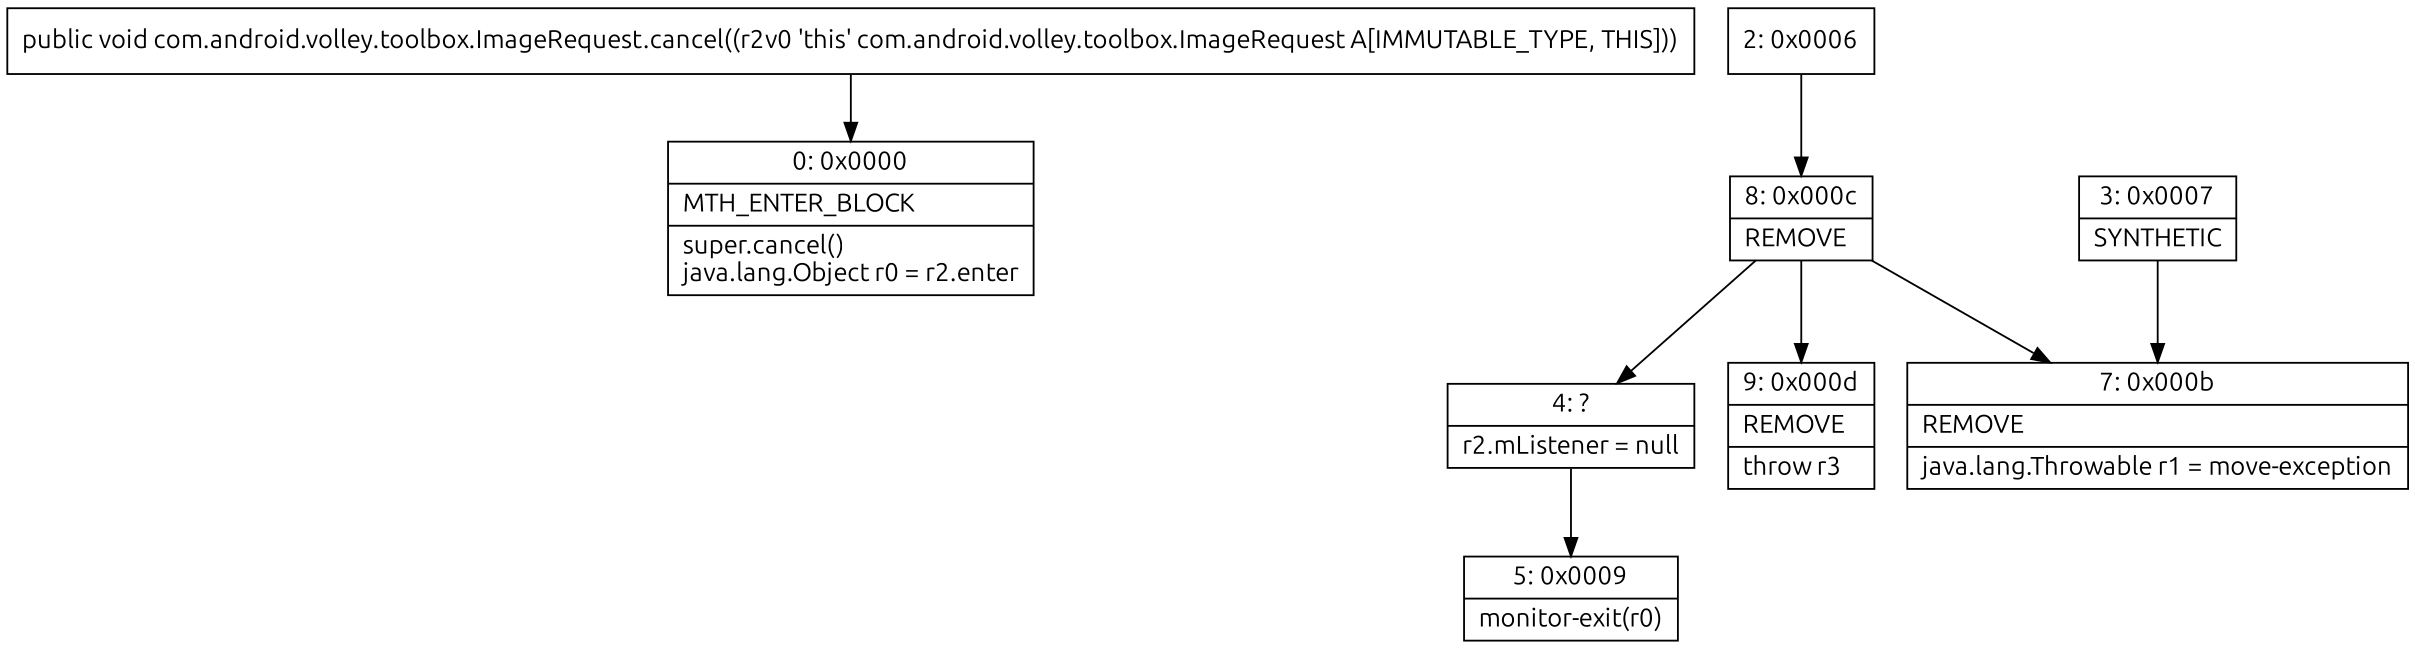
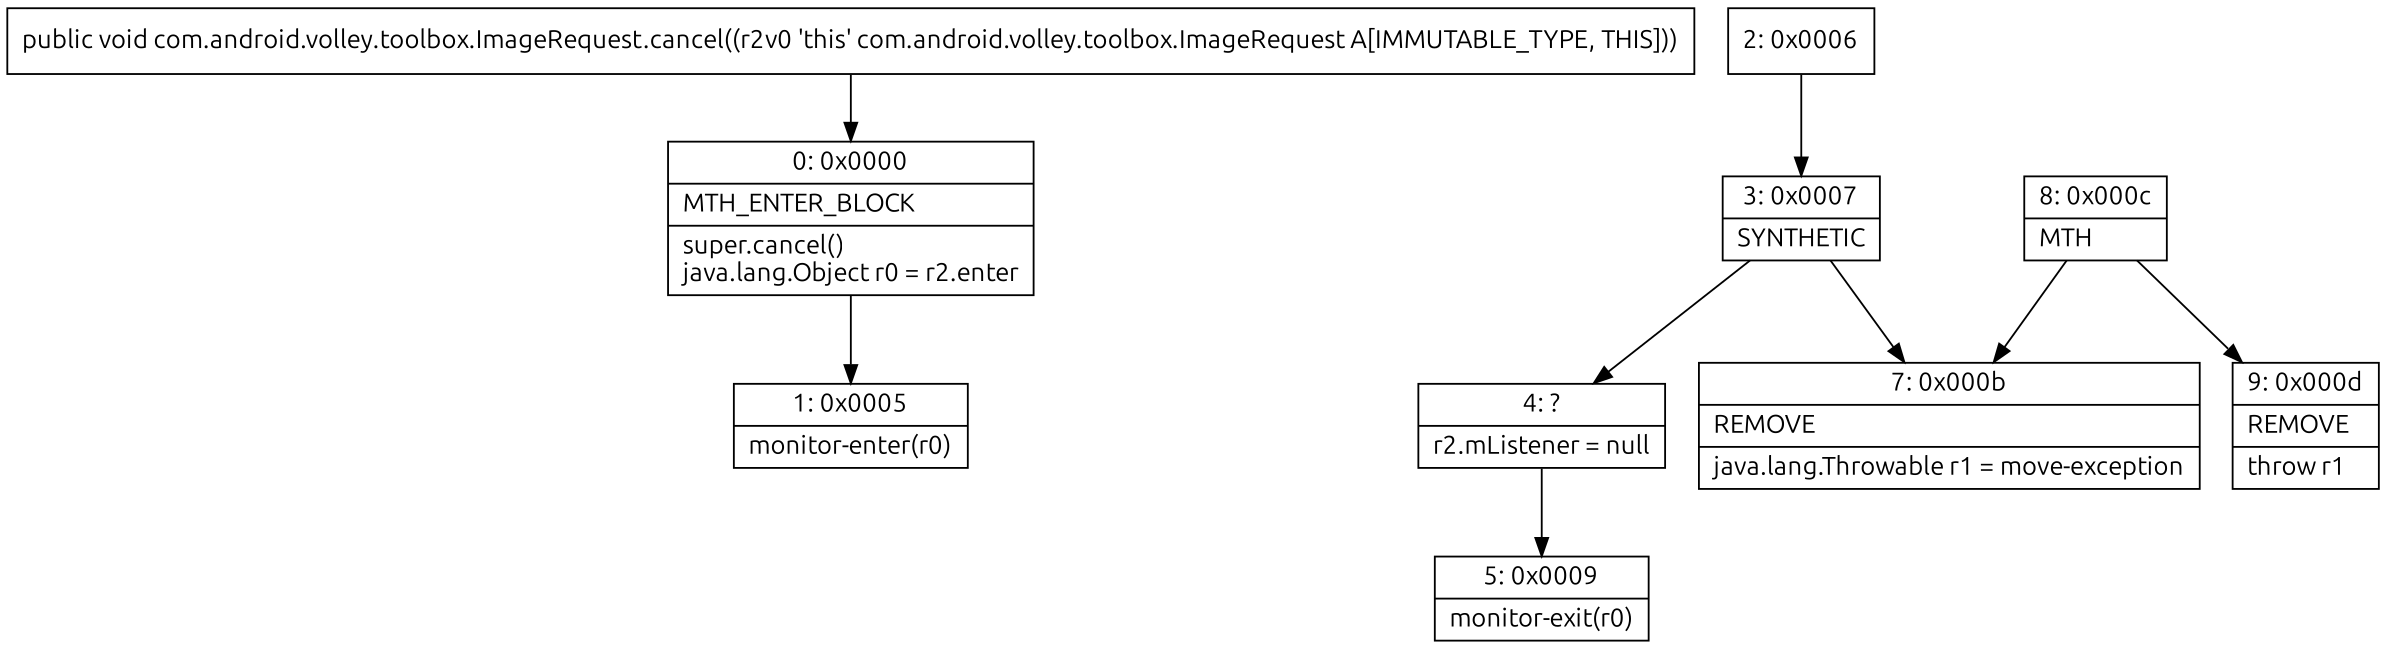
edge "2: 0x0006" -> "8: 0x000c": now "2: 0x0006" -> "3: 0x0007"
node "8: 0x000c": text "REMOVE" -> "MTH"
edge "8: 0x000c" -> "4: ?": now "3: 0x0007" -> "4: ?"
node "1: 0x0005": added
node "9: 0x000d": text "throw r3" -> "throw r1"
